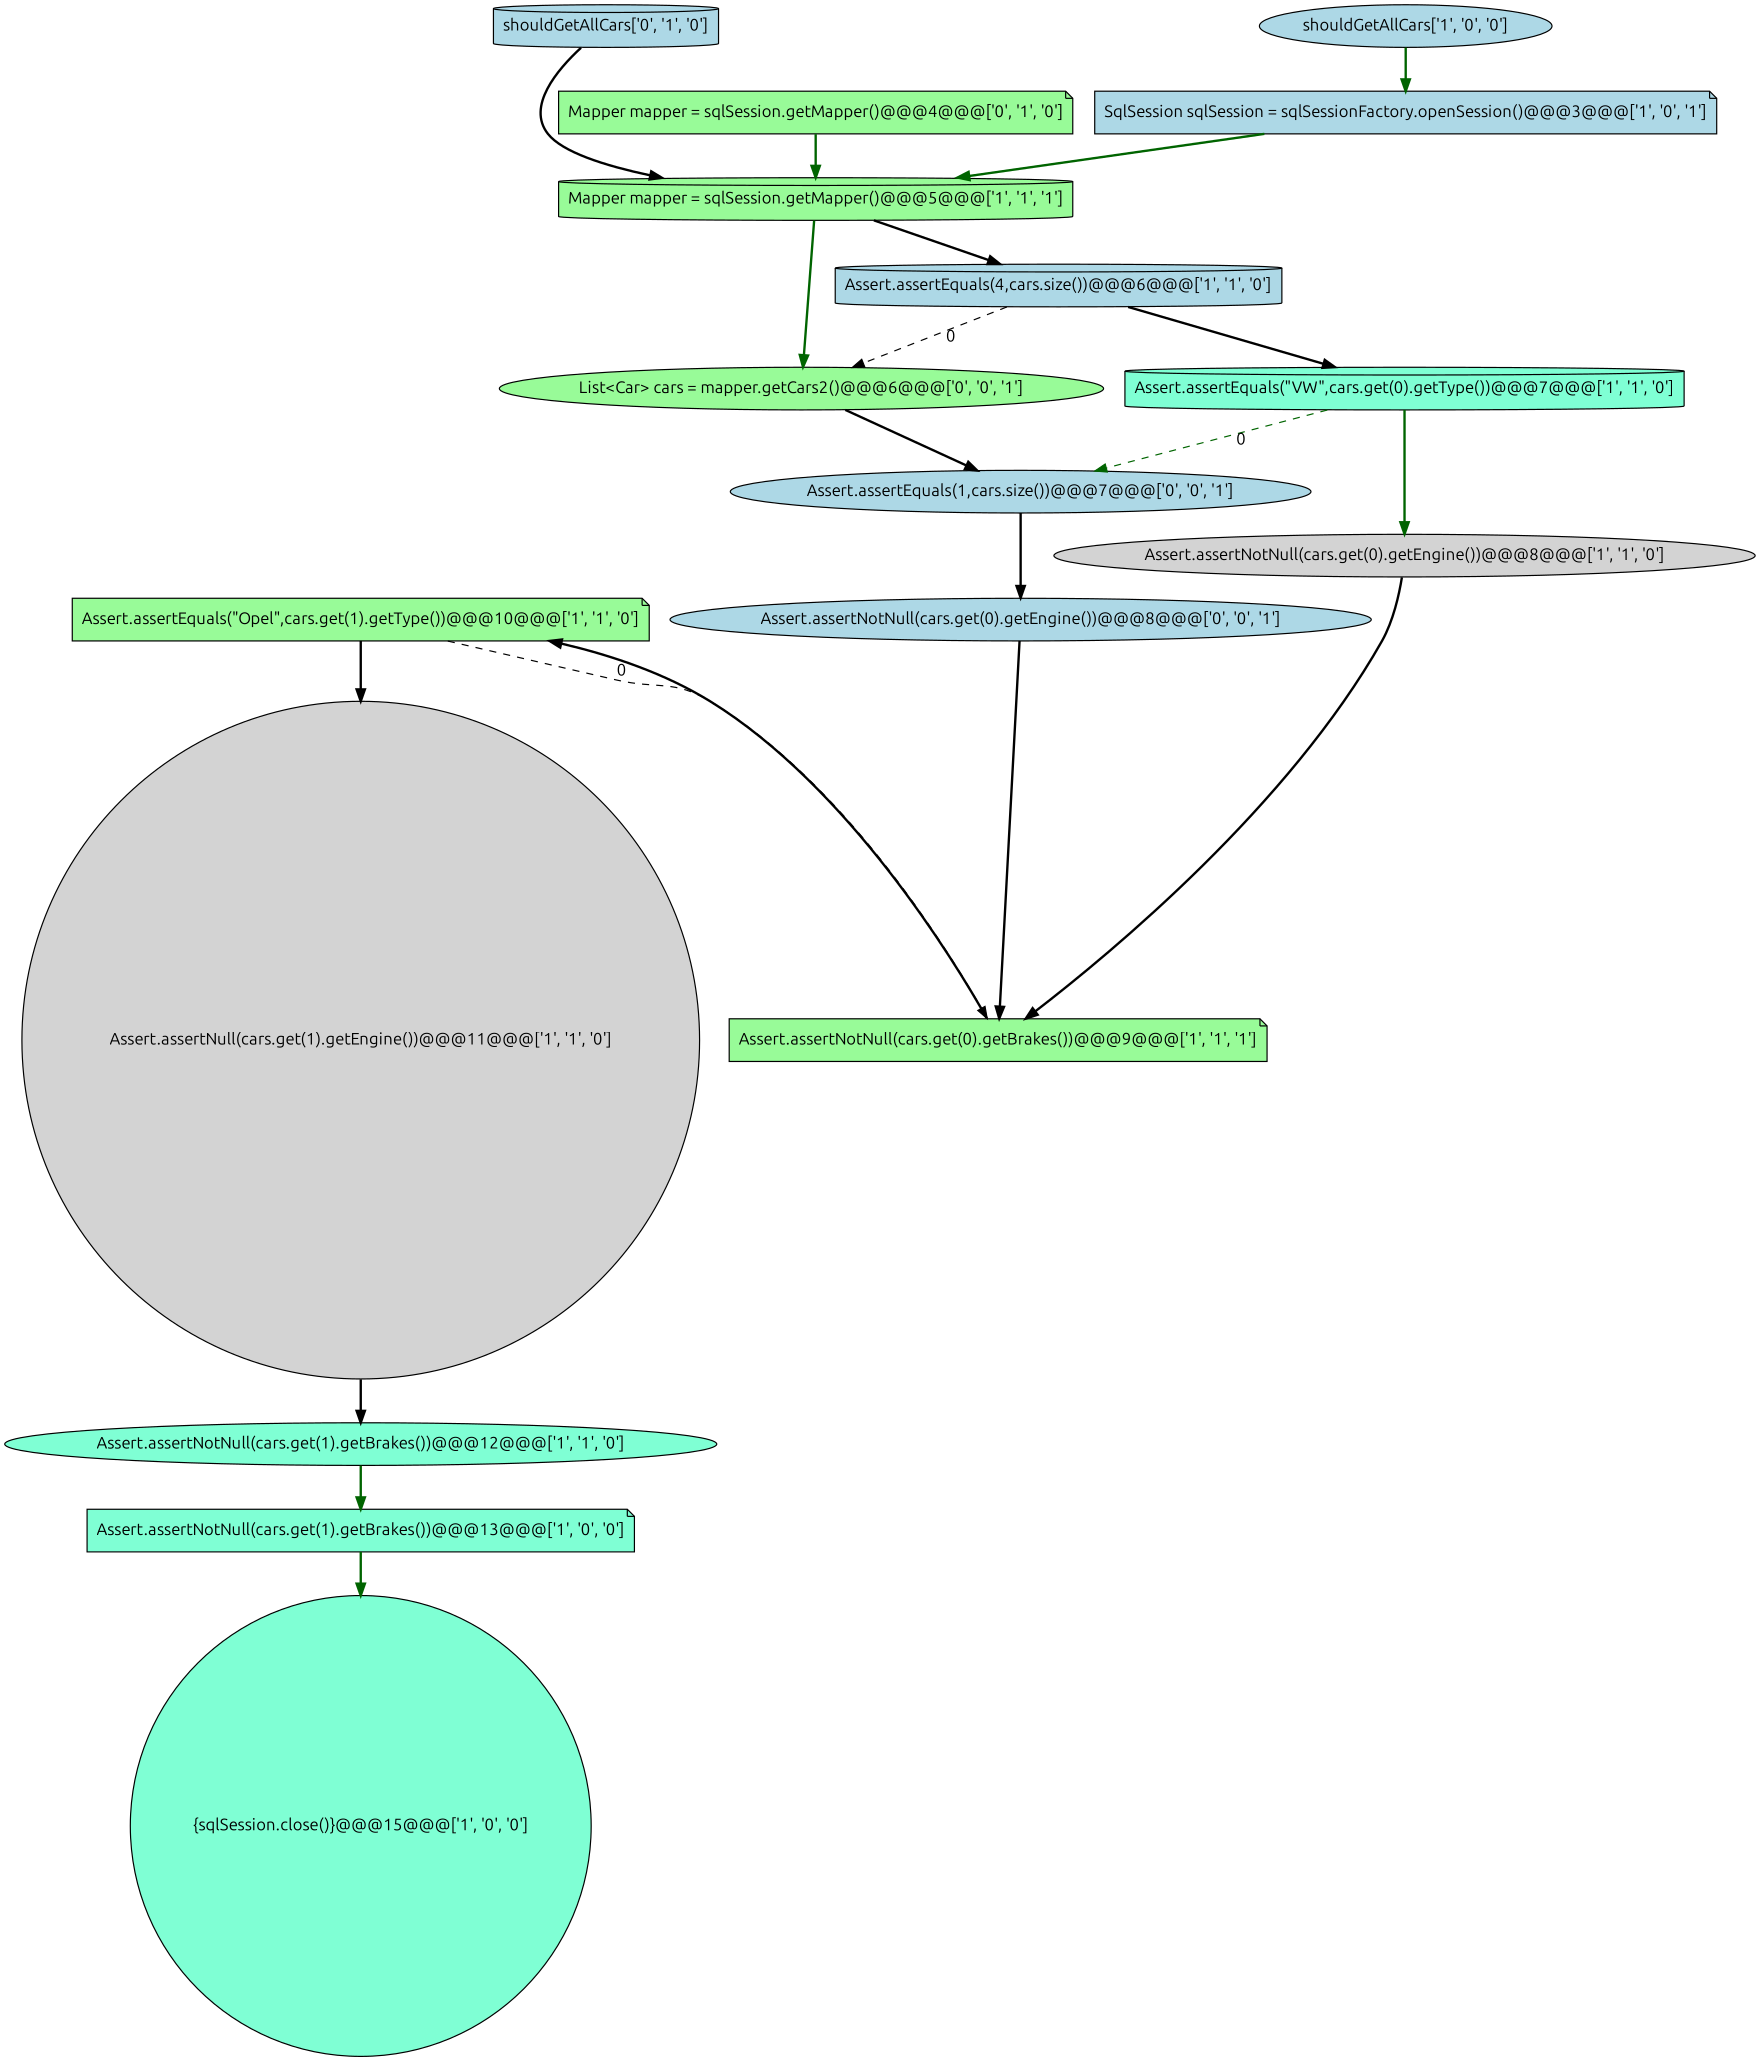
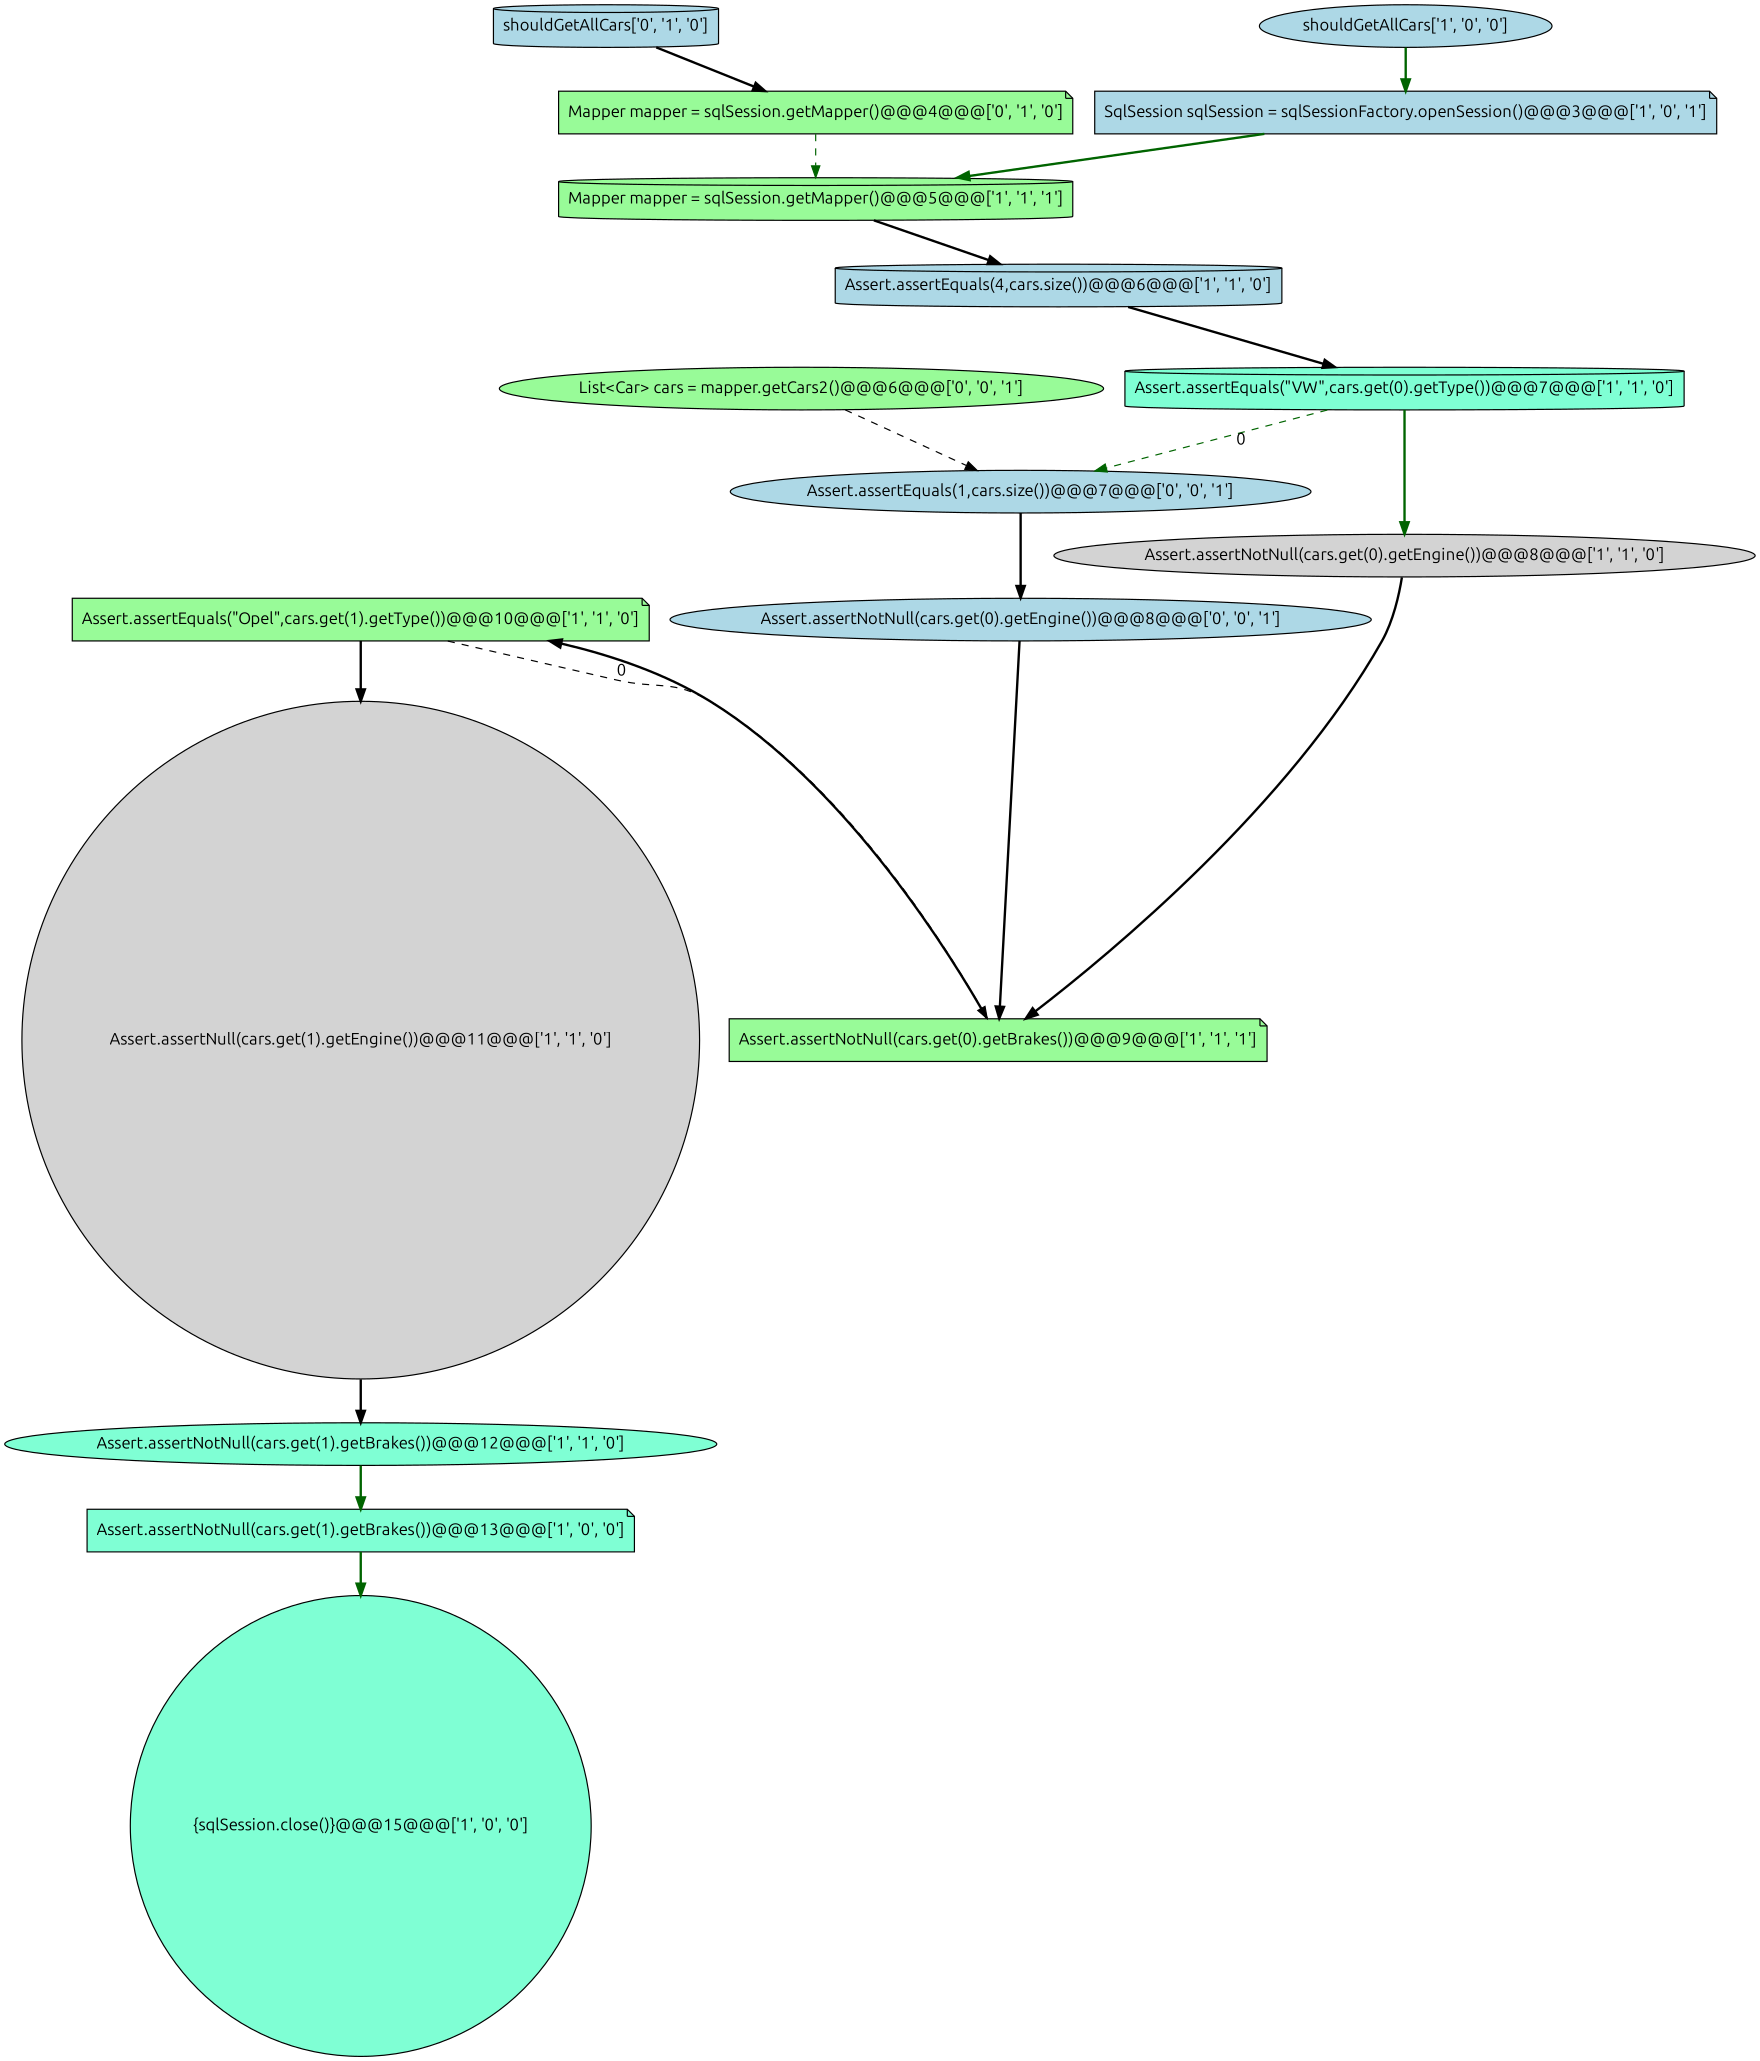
edge "shouldGetAllCars['0', '1', '0']" -> "Mapper mapper = sqlSession.getMapper()@@@5@@@['1', '1', '1']": now "shouldGetAllCars['0', '1', '0']" -> "Mapper mapper = sqlSession.getMapper()@@@4@@@['0', '1', '0']"
edge "Mapper mapper = sqlSession.getMapper()@@@4@@@['0', '1', '0']" -> "Mapper mapper = sqlSession.getMapper()@@@5@@@['1', '1', '1']": style bold -> dashed
edge "Mapper mapper = sqlSession.getMapper()@@@5@@@['1', '1', '1']" -> "List<Car> cars = mapper.getCars2()@@@6@@@['0', '0', '1']": removed
edge "Assert.assertEquals(4,cars.size())@@@6@@@['1', '1', '0']" -> "List<Car> cars = mapper.getCars2()@@@6@@@['0', '0', '1']": removed, label "0"
edge "List<Car> cars = mapper.getCars2()@@@6@@@['0', '0', '1']" -> "Assert.assertEquals(1,cars.size())@@@7@@@['0', '0', '1']": style bold -> dashed
